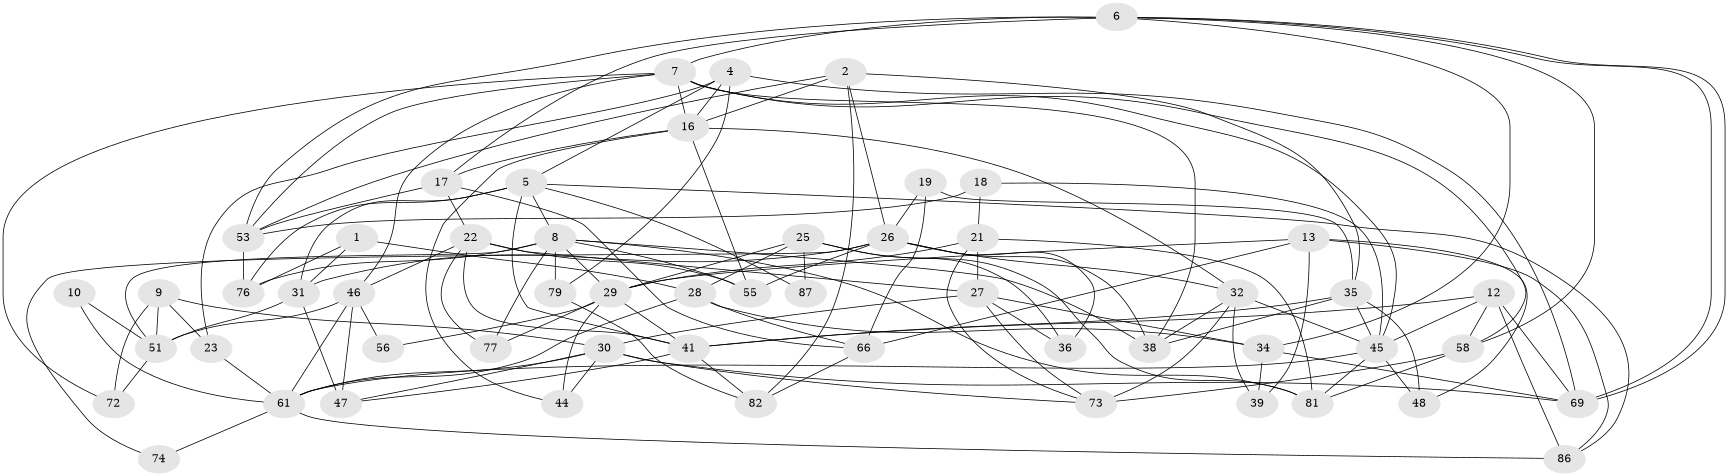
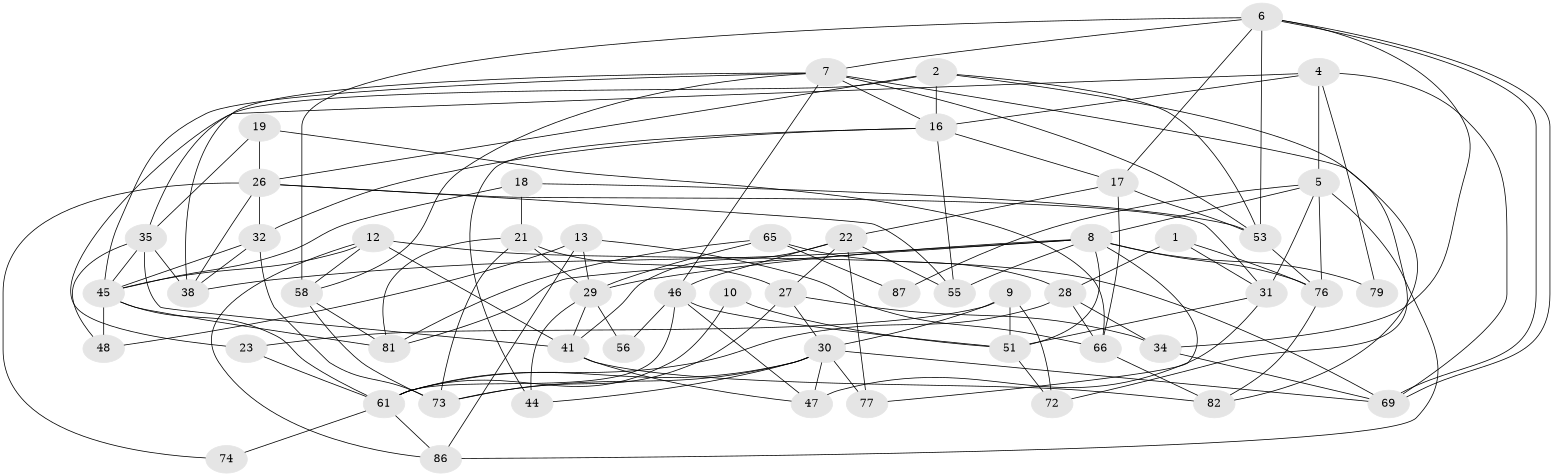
node "25": label "25" -> "65"
edge "5" -- "41": removed
edge "29" -- "77": now "30" -- "77"
node "36": removed
edge "79" -- "82": now "76" -- "82"
node "39": removed
